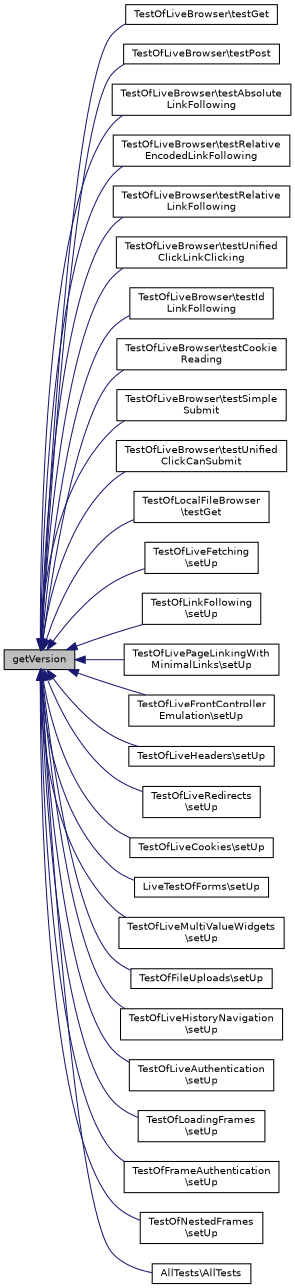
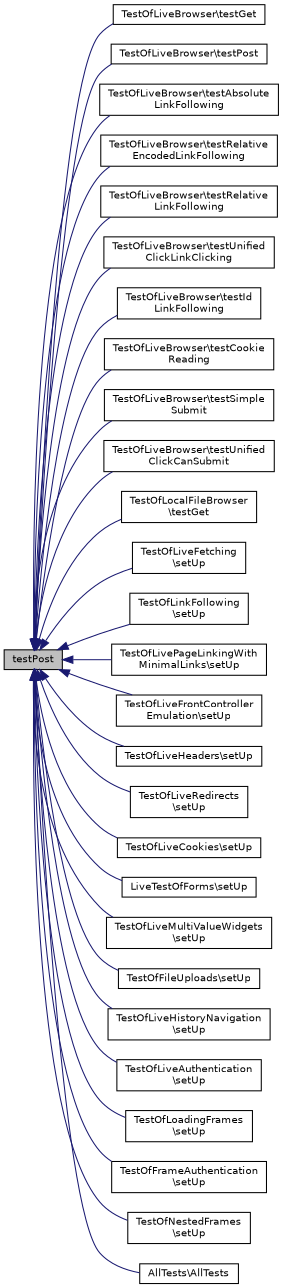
node "getVersion": label "getVersion" -> "testPost"
